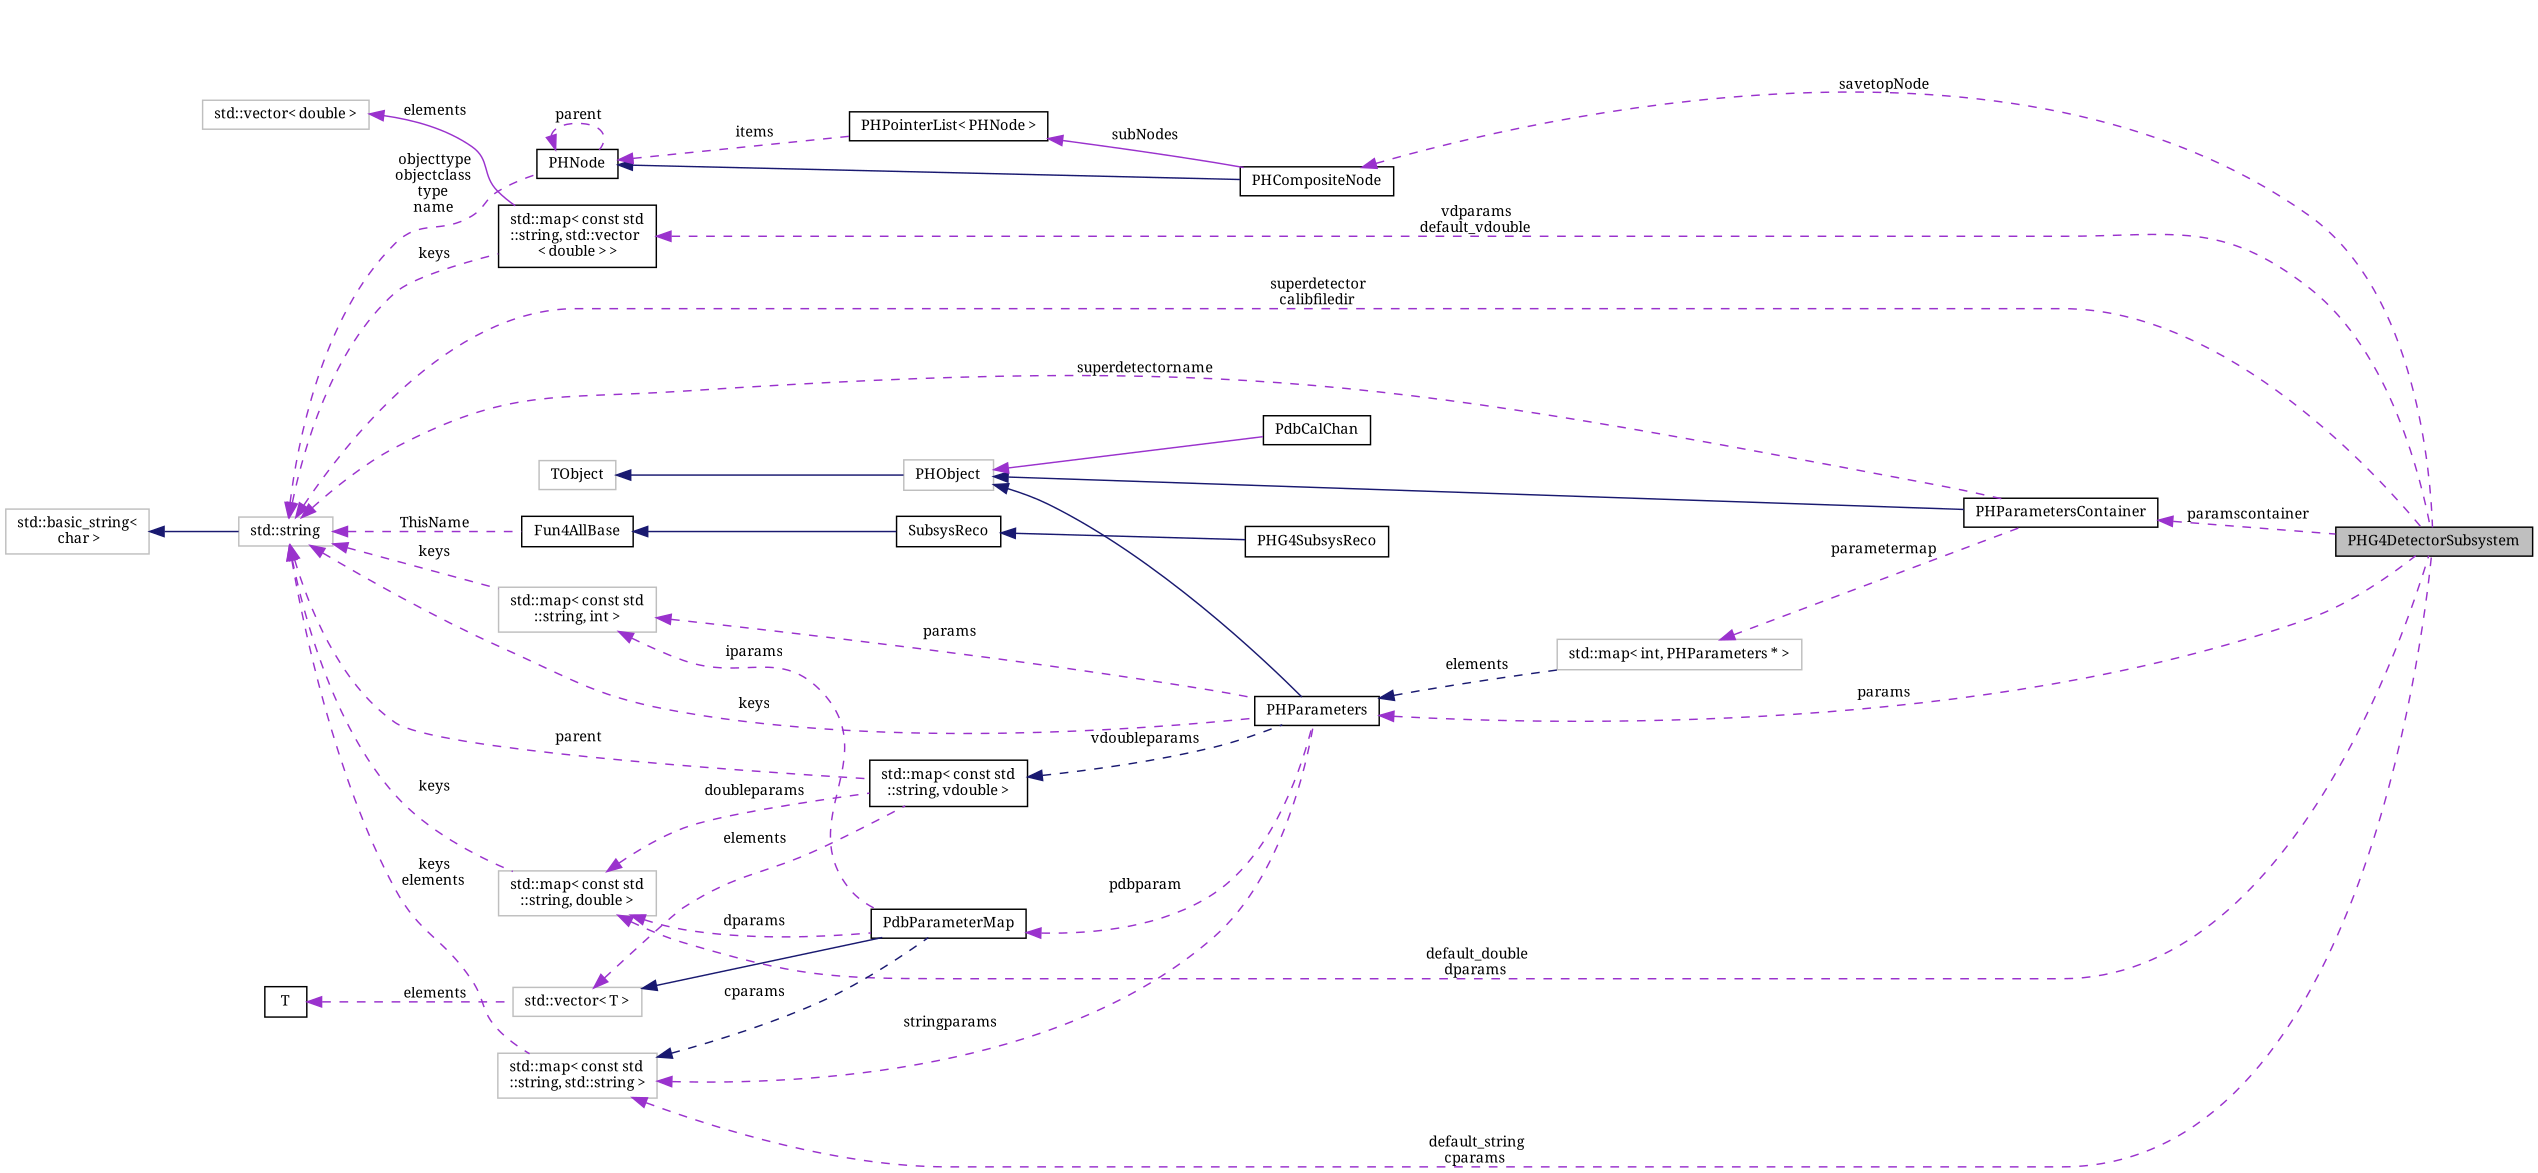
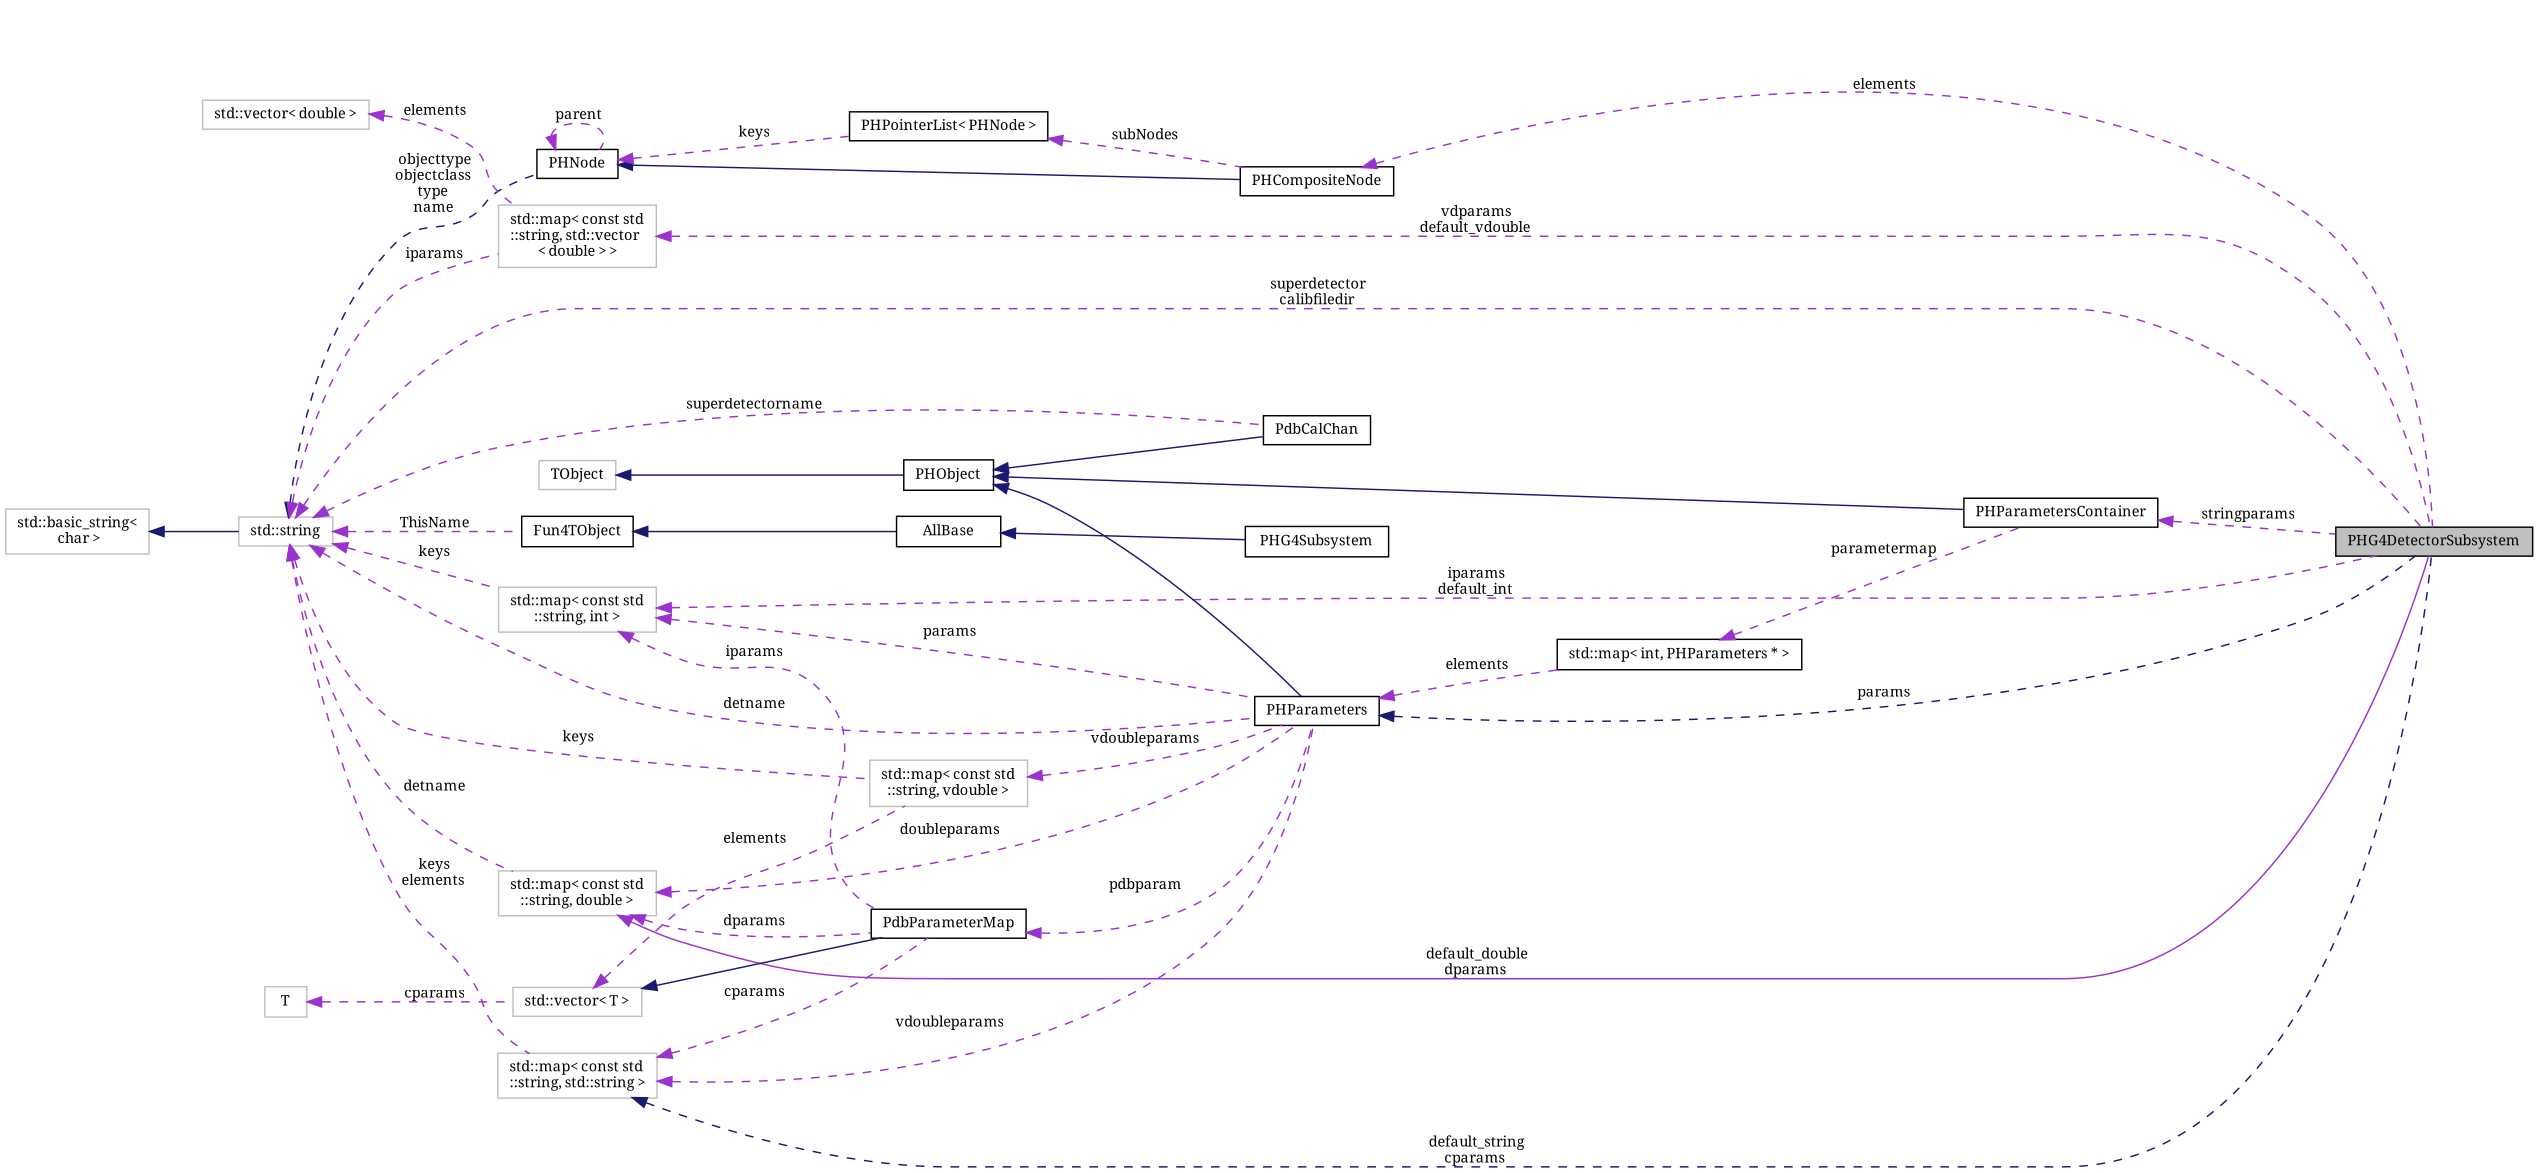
edge "PHG4DetectorSubsystem" -> "PHCompositeNode": label " savetopNode" -> " elements"
edge "PHPointerList< PHNode >" -> "PHNode": label " items" -> " keys"
edge "std::map< const std ::string, std::vector < double > >" -> "std::vector< double >": style solid -> dashed
edge "PHCompositeNode" -> "PHPointerList< PHNode >": style solid -> dashed
node "std::map< const std ::string, std::vector < double > >": color black -> grey75
edge "std::map< const std ::string, std::vector < double > >" -> "std::string": label " keys" -> " iparams"
edge "PHNode" -> "std::string": color darkorchid3 -> midnightblue
edge "PHParametersContainer" -> "std::string": now "PdbCalChan" -> "std::string"
edge "PdbCalChan" -> "PHObject": color darkorchid3 -> midnightblue
node "PHObject": color grey75 -> black
edge "PHG4DetectorSubsystem" -> "PHParametersContainer": label " paramscontainer" -> " stringparams"
node "Fun4AllBase": label "Fun4AllBase" -> "Fun4TObject"
node "SubsysReco": label "SubsysReco" -> "AllBase"
node "PHG4SubsysReco": label "PHG4SubsysReco" -> "PHG4Subsystem"
edge "PHG4DetectorSubsystem" -> "std::map< const std ::string, int >": added, label "iparams default_int"
node "std::map< int, PHParameters * >": color grey75 -> black
edge "std::map< int, PHParameters * >" -> "PHParameters": color midnightblue -> darkorchid3
edge "PHG4DetectorSubsystem" -> "PHParameters": color darkorchid3 -> midnightblue
edge "PHParameters" -> "std::string": label " keys" -> " detname"
edge "std::map< const std ::string, vdouble >" -> "std::string": label " parent" -> " keys"
edge "PHParameters" -> "std::map< const std ::string, vdouble >": color midnightblue -> darkorchid3
node "std::map< const std ::string, vdouble >": color black -> grey75
edge "std::map< const std ::string, double >" -> "std::string": label " keys" -> " detname"
edge "std::map< const std ::string, vdouble >" -> "std::map< const std ::string, double >": now "PHParameters" -> "std::map< const std ::string, double >"
edge "PHG4DetectorSubsystem" -> "std::map< const std ::string, double >": style dashed -> solid
edge "std::vector< T >" -> "T": label " elements" -> " cparams"
node "T": color black -> grey75
edge "PdbParameterMap" -> "std::map< const std ::string, std::string >": color midnightblue -> darkorchid3
edge "PHParameters" -> "std::map< const std ::string, std::string >": label " stringparams" -> " vdoubleparams"
edge "PHG4DetectorSubsystem" -> "std::map< const std ::string, std::string >": color darkorchid3 -> midnightblue
